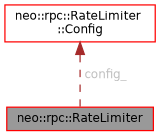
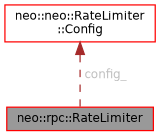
node "neo::rpc::RateLimiter ::Config": label "neo::rpc::RateLimiter ::Config" -> "neo::neo::RateLimiter ::Config"
